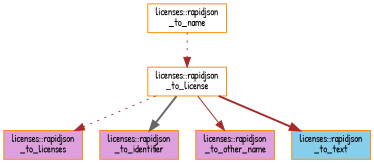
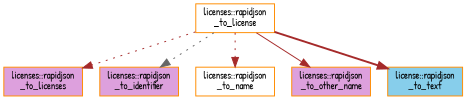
edge "licenses::rapidjson _to_name" -> "licenses::rapidjson _to_license": reversed
edge "licenses::rapidjson _to_license" -> "licenses::rapidjson _to_identifier": style bold -> dotted
node "licenses::rapidjson _to_text": label "licenses::rapidjson _to_text" -> "license::rapidjson _to_text"
